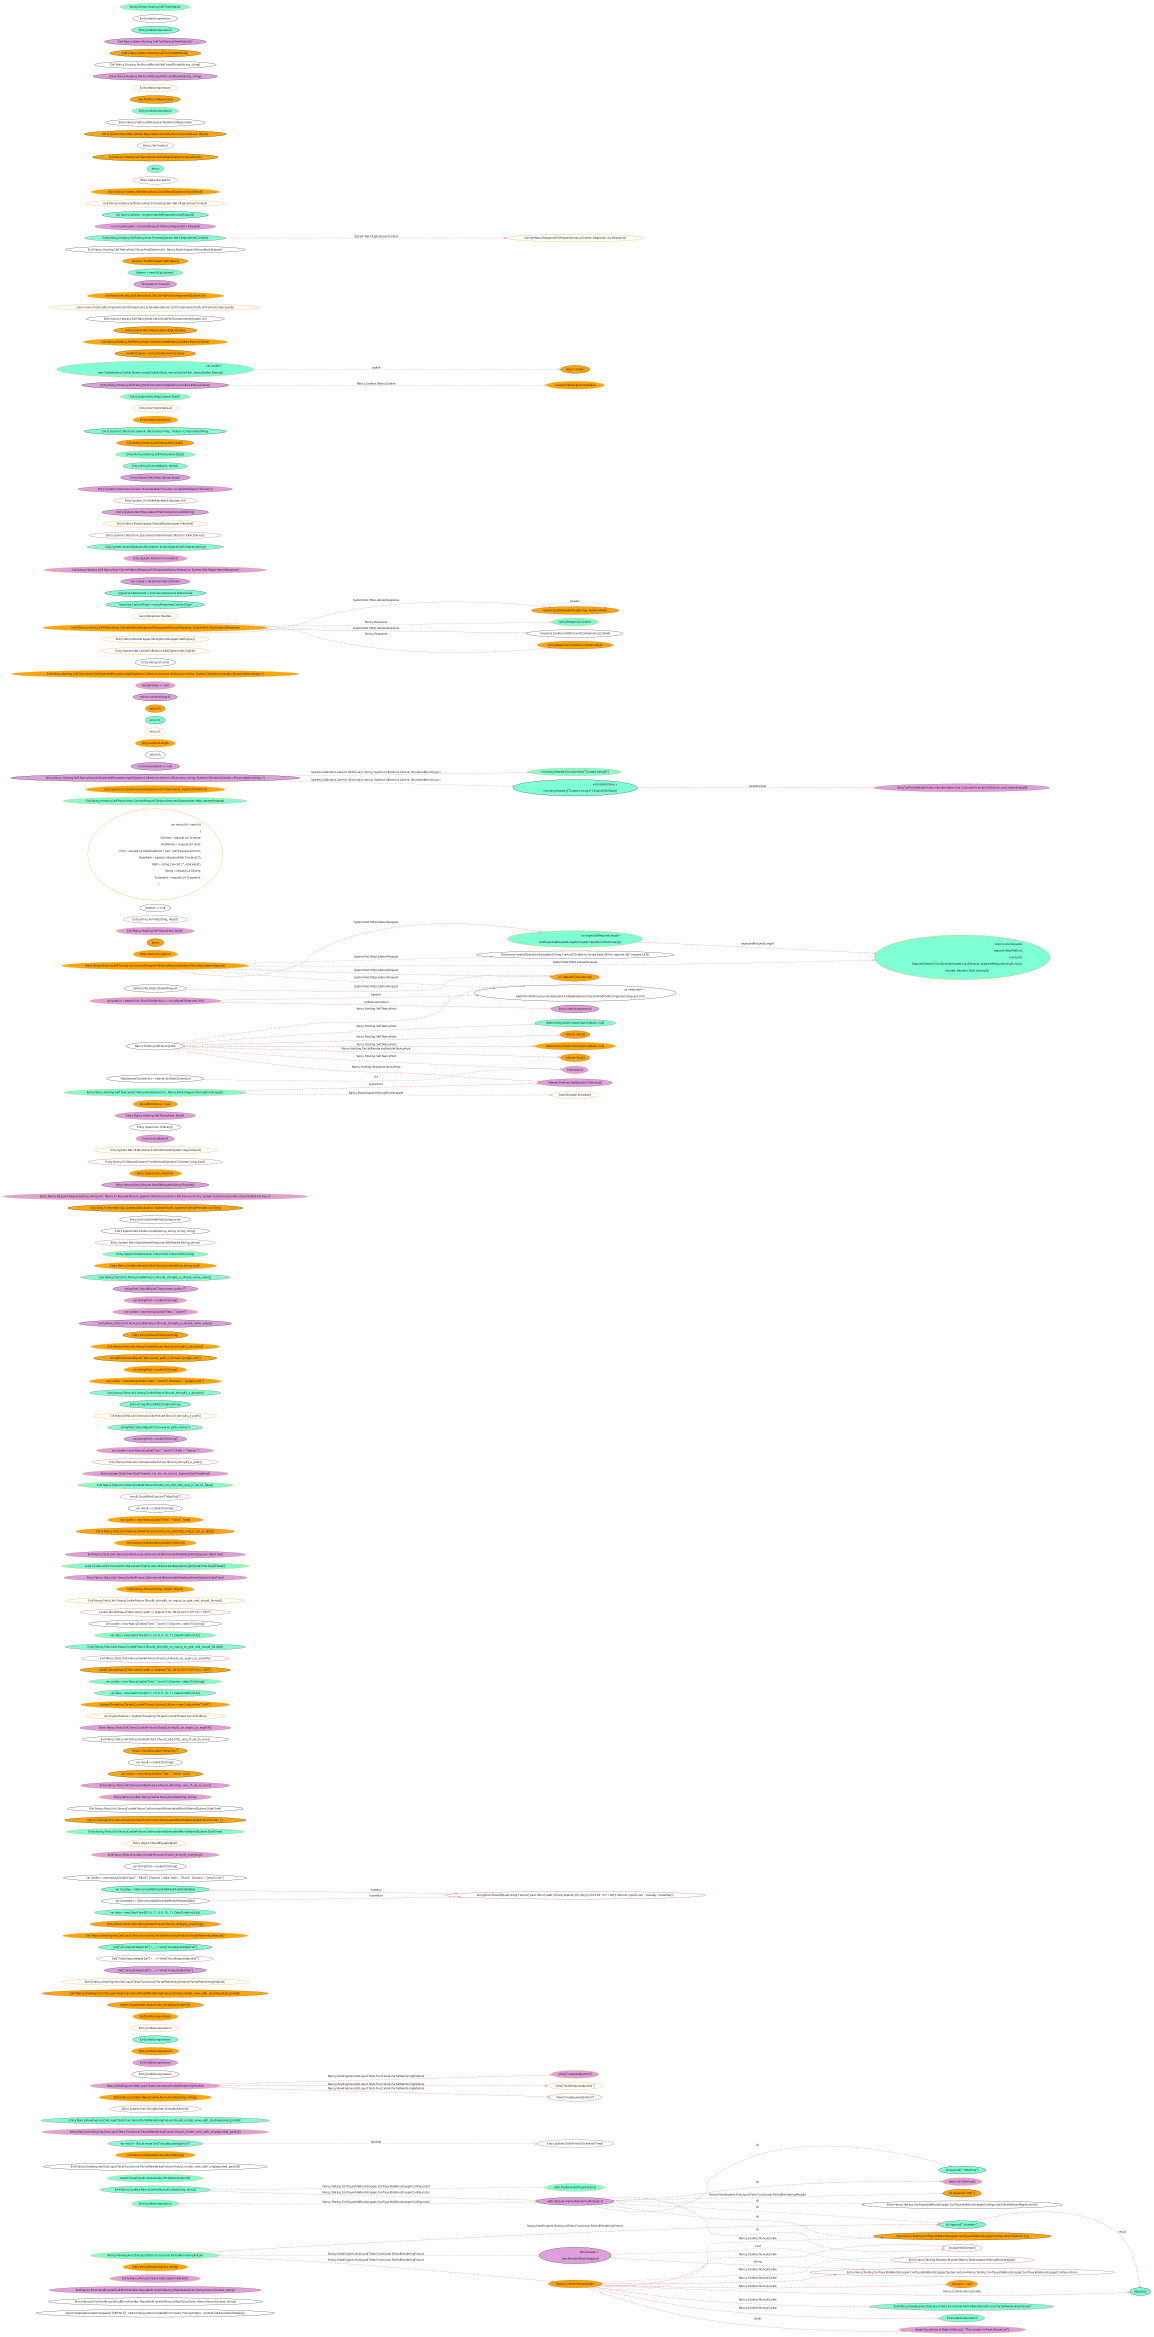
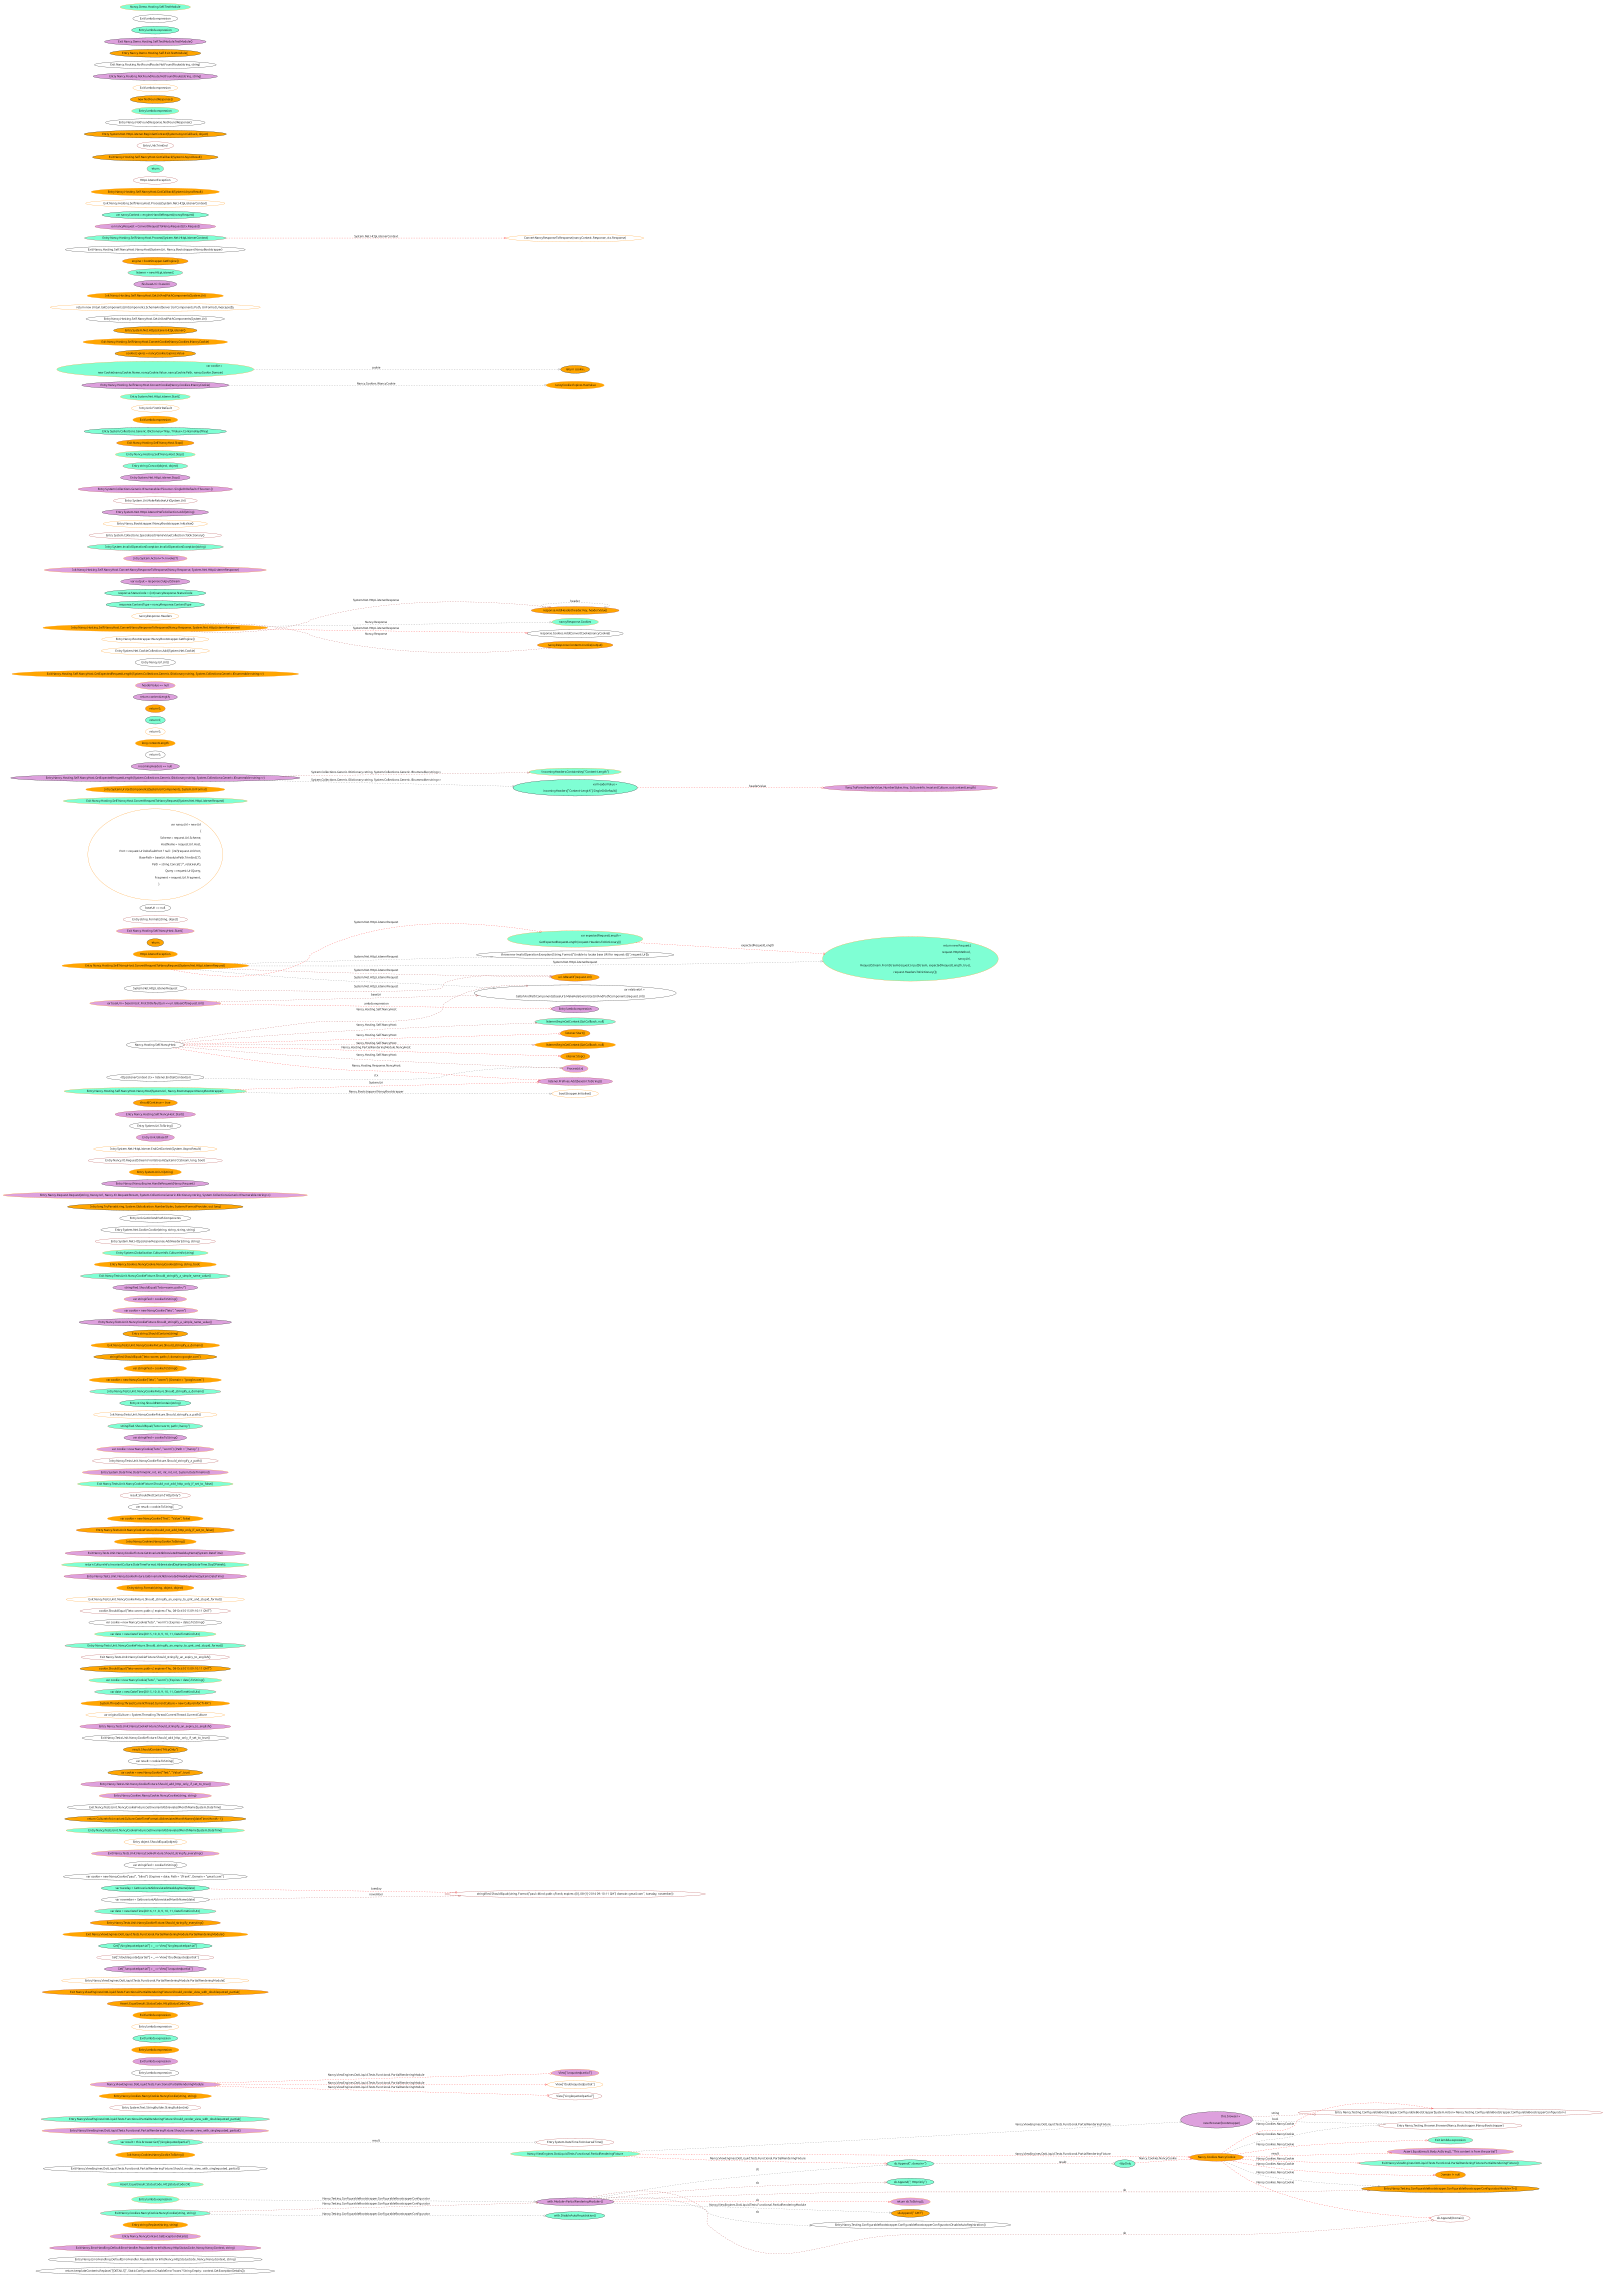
edge "var result = this.browser.Get(''/singlequotedpartial'')" -> "Entry System.DateTime.ToUniversalTime()": label "lambda" -> "result"
node "with.DisableAutoRegistration()": color darkorange -> black
edge "Nancy.Cookies.NancyCookie" -> "HttpOnly": reversed
